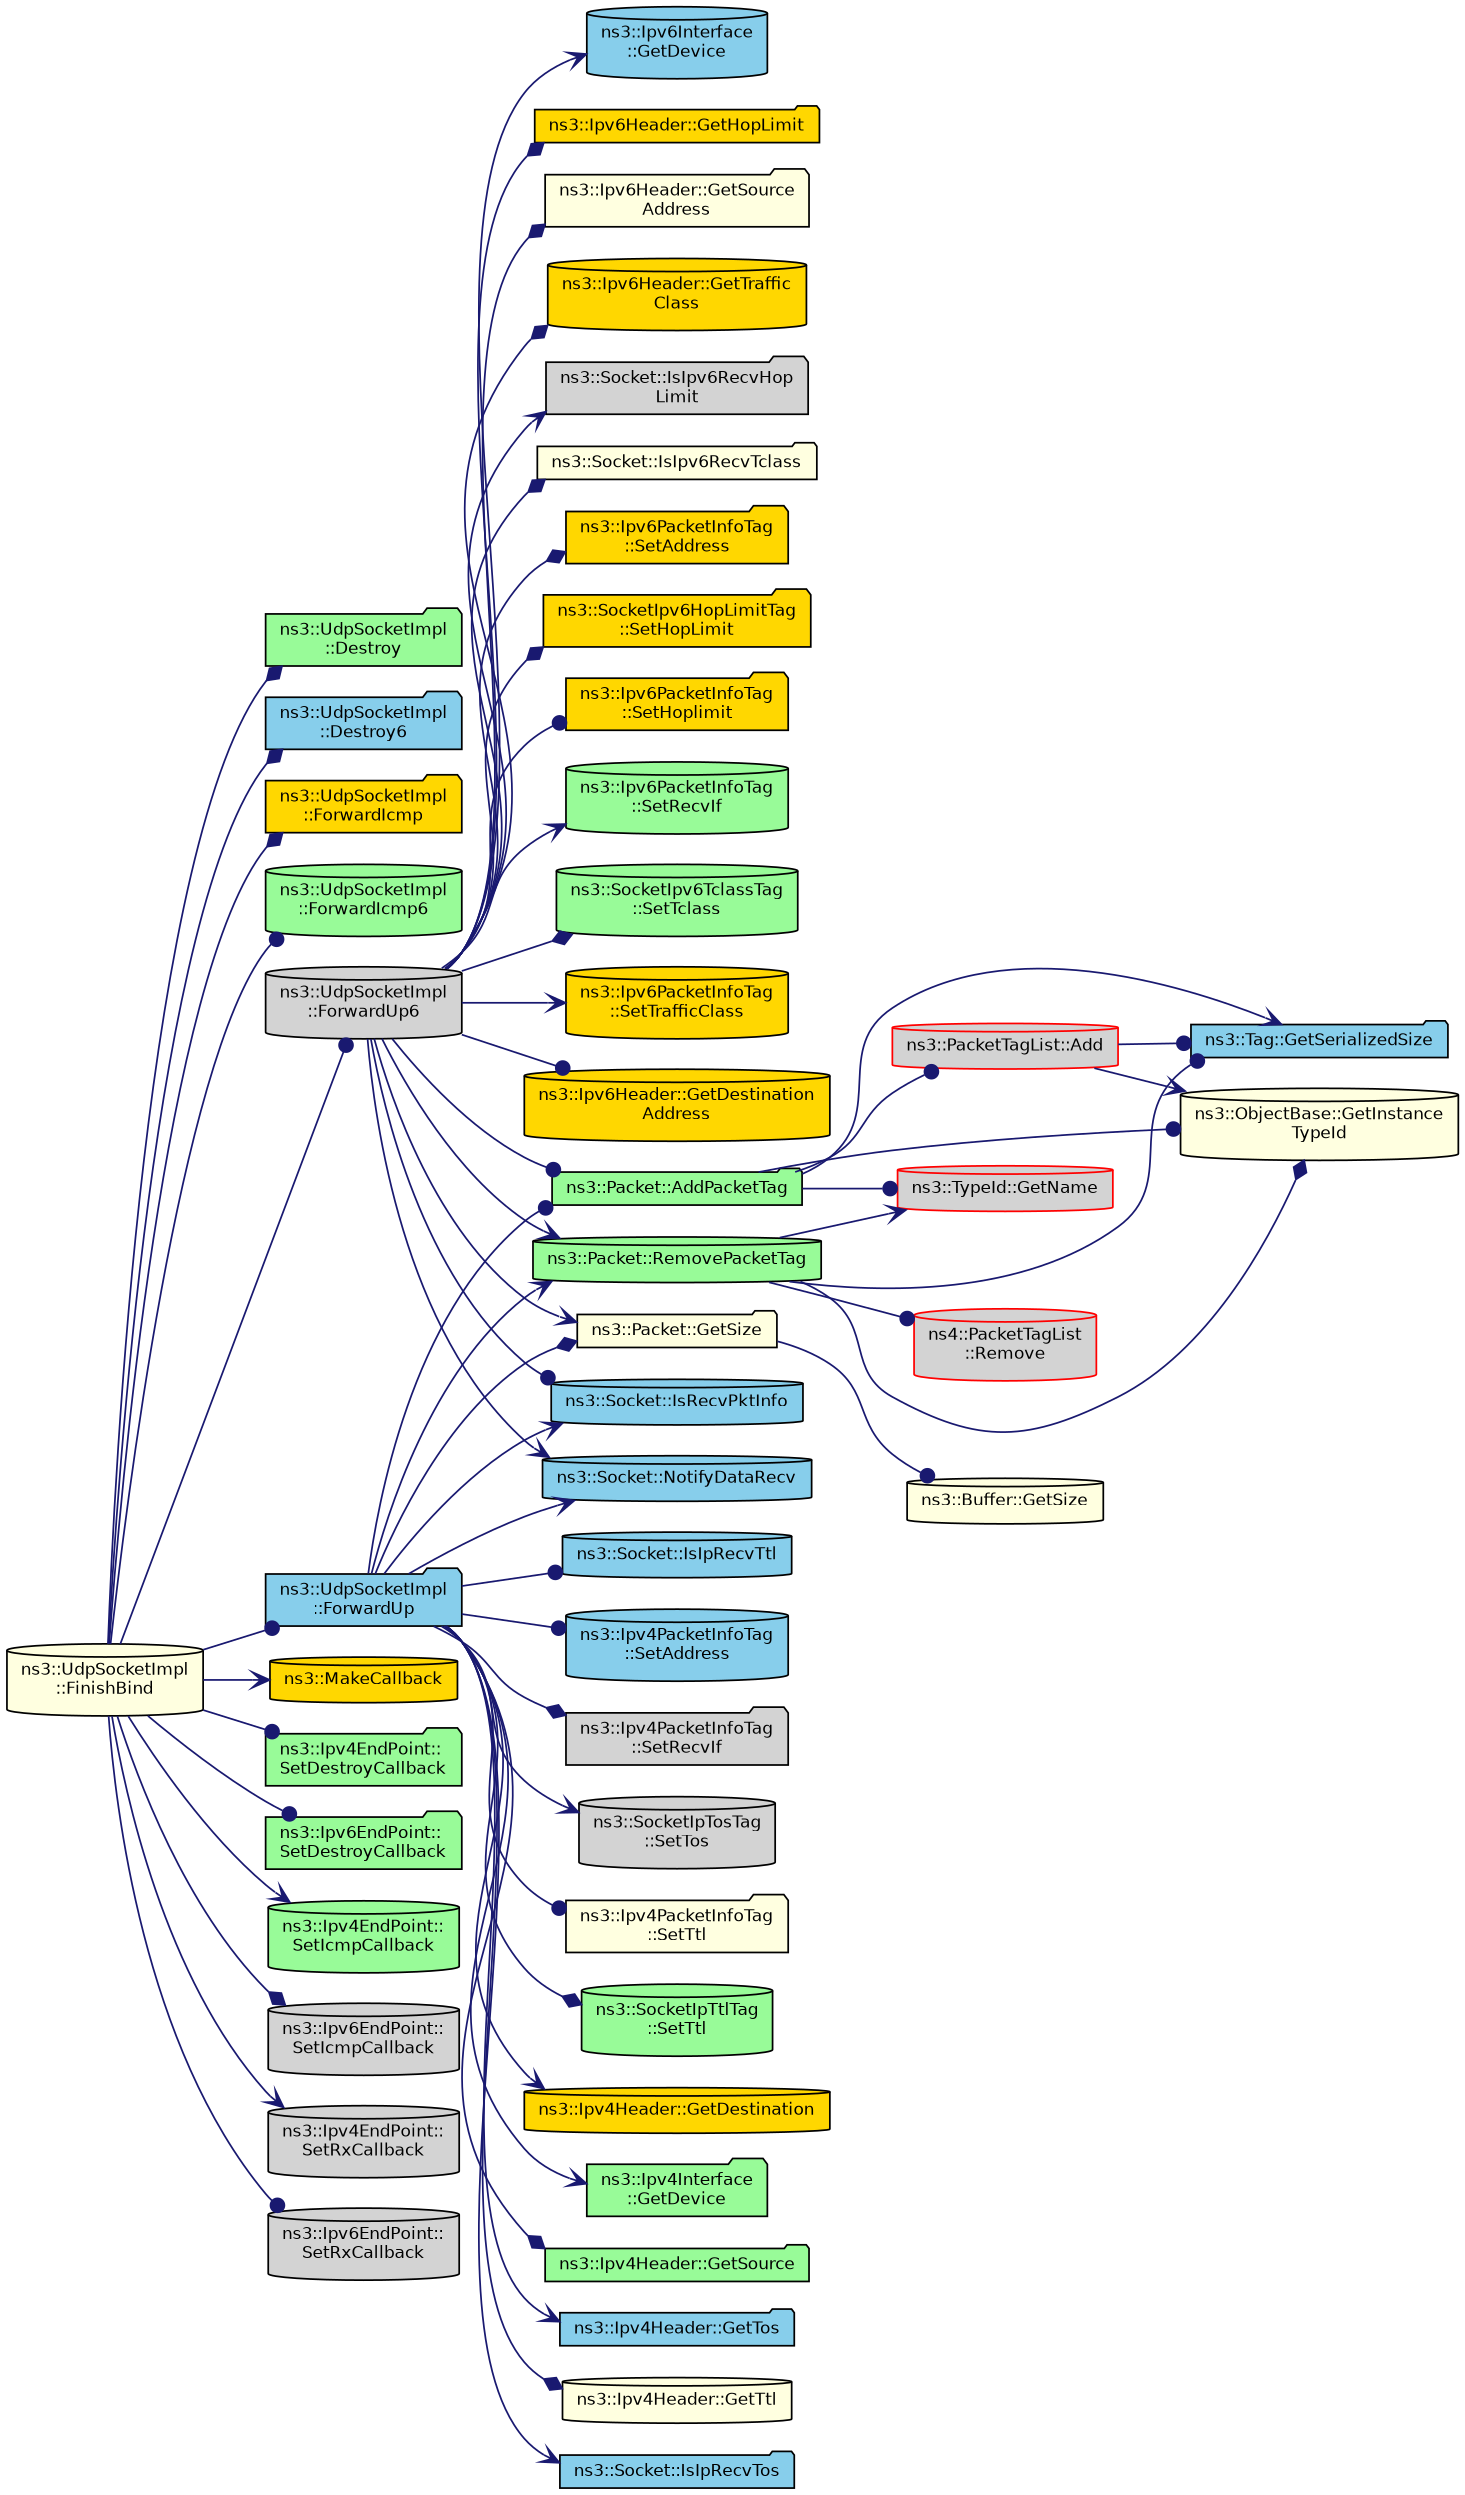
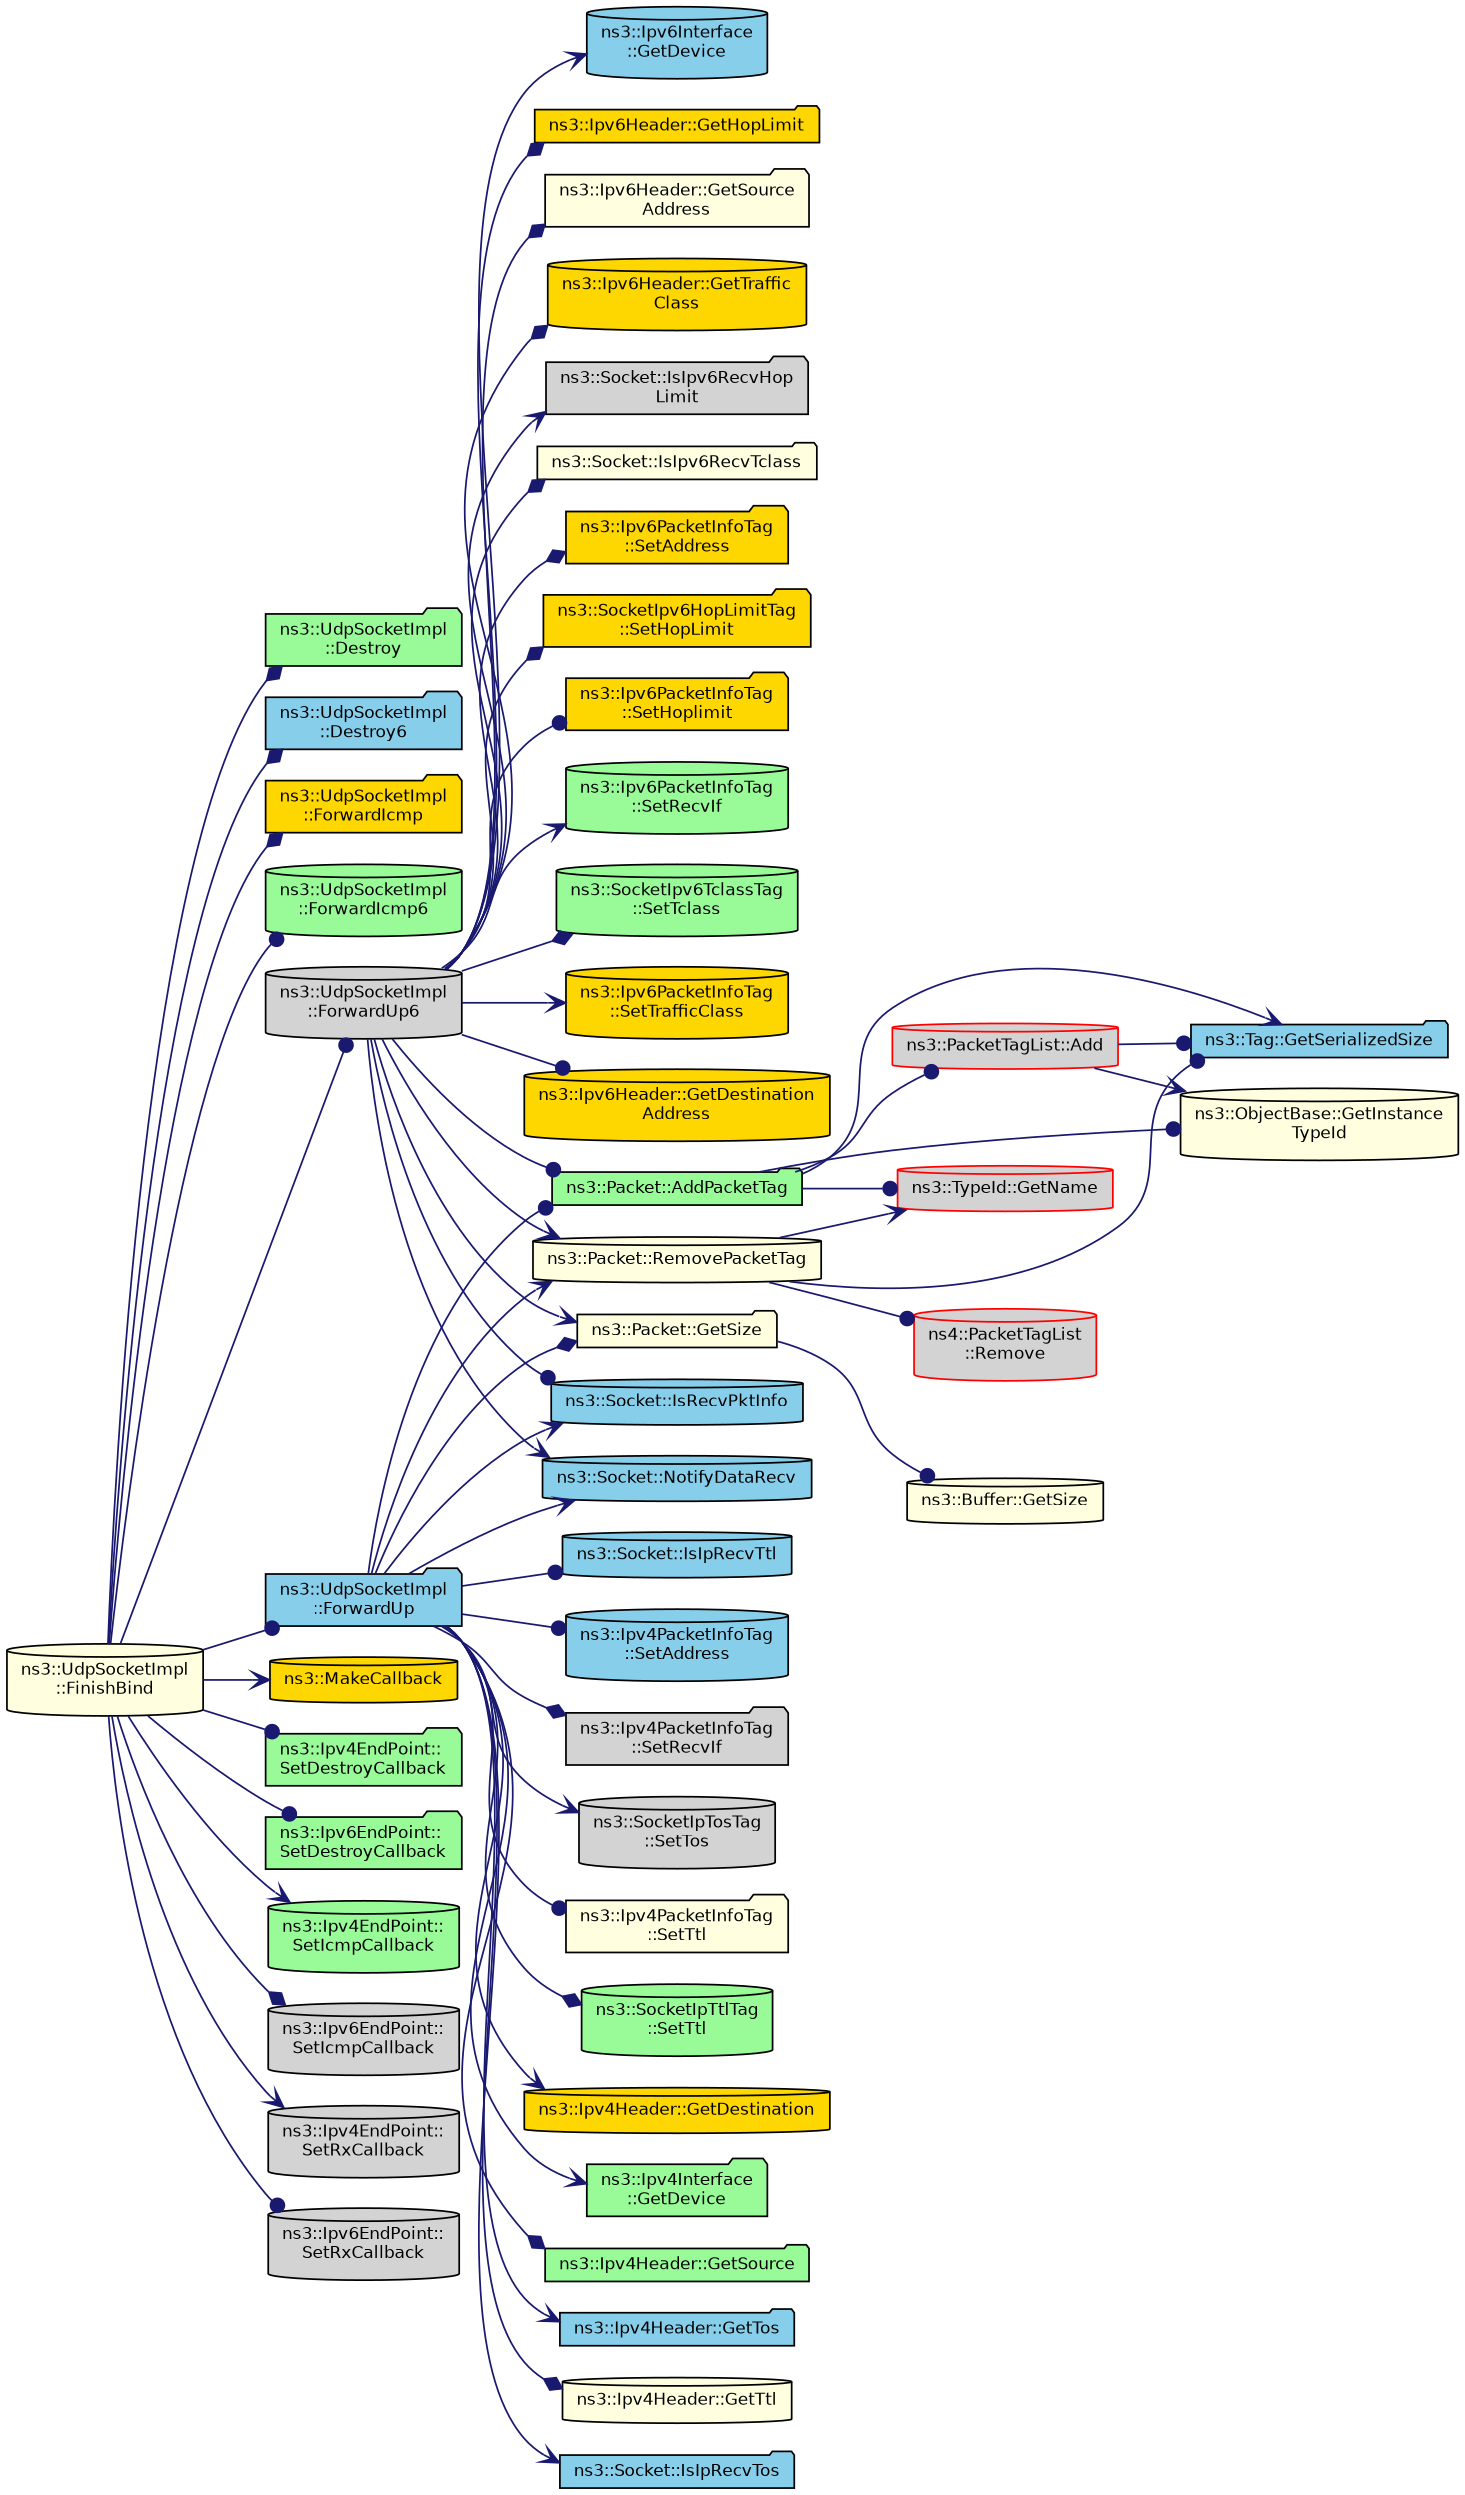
node "ns3::Packet::RemovePacketTag": fillcolor palegreen -> lightyellow
edge "ns3::Packet::RemovePacketTag" -> "ns3::ObjectBase::GetInstance TypeId": removed
